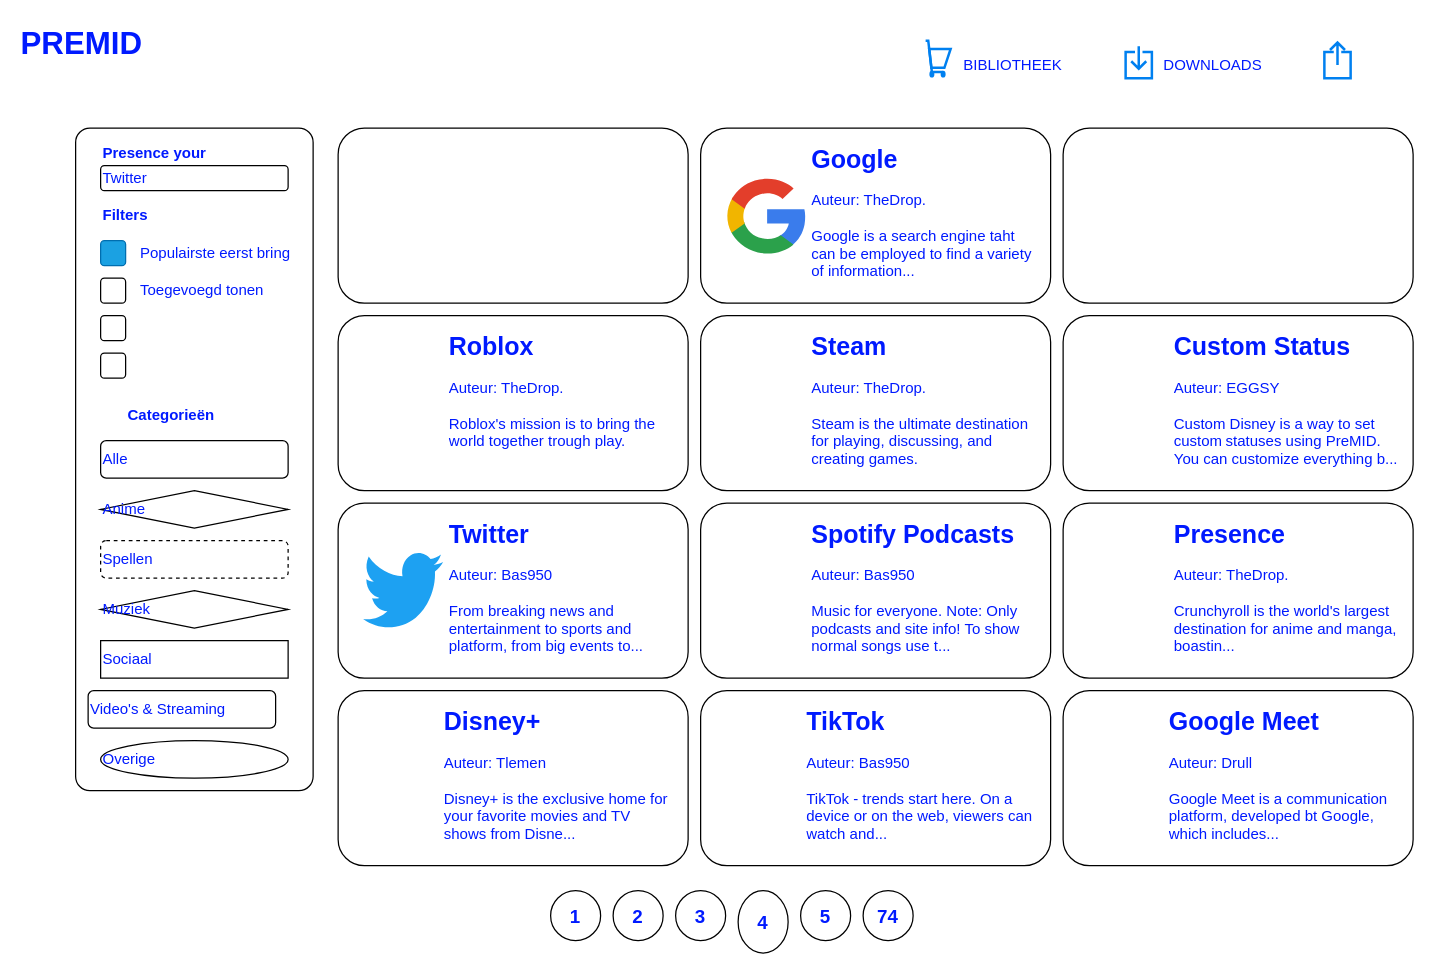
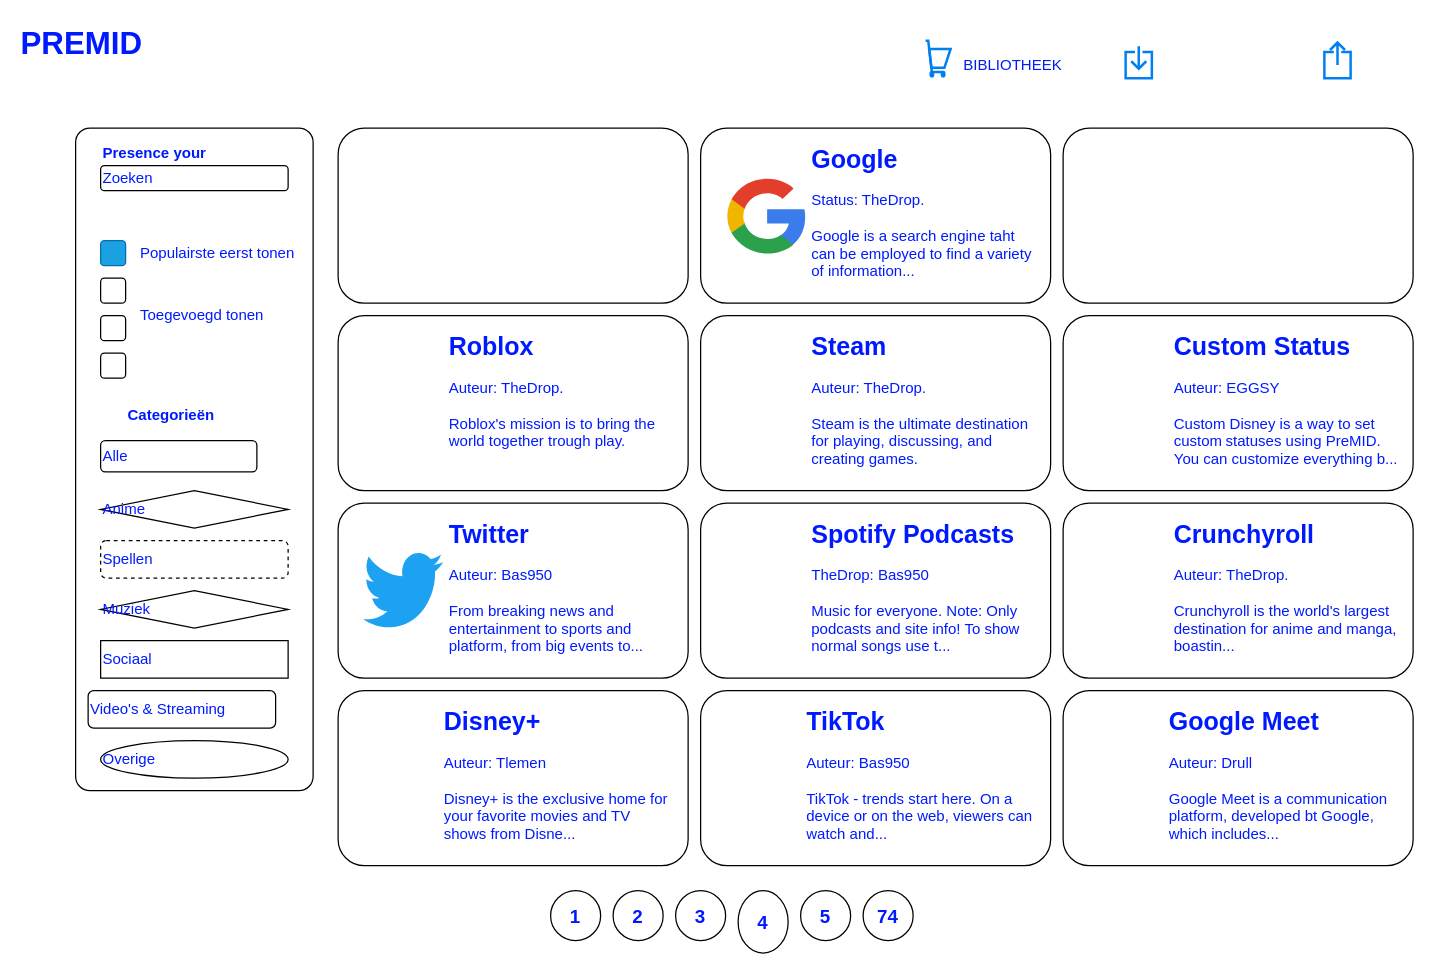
node "DOWNLOADS": removed
node "Google Auteur: TheDrop. Google is a search engine taht can be employed to find a variety of information...": label "Google Auteur: TheDrop. Google is a search engine taht can be employed to find a variety of information..." -> "Google Status: TheDrop. Google is a search engine taht can be employed to find a variety of information..."
node "Twitter": label "Twitter" -> "Zoeken"
node "Filters": removed
node "Populairste eerst bring": label "Populairste eerst bring" -> "Populairste eerst tonen"
node "Toegevoegd tonen": moved (219, 291) -> (219, 316)
node "Alle": size 188x38 -> 156x31
node "Spotify Podcasts Auteur: Bas950 Music for everyone. Note: Only podcasts and site info! To show normal songs use t...": label "Spotify Podcasts Auteur: Bas950 Music for everyone. Note: Only podcasts and site info! To show normal songs use t..." -> "Spotify Podcasts TheDrop: Bas950 Music for everyone. Note: Only podcasts and site info! To show normal songs use t..."
node "Presence Auteur: TheDrop. Crunchyroll is the world's largest destination for anime and manga, boastin...": label "Presence Auteur: TheDrop. Crunchyroll is the world's largest destination for anime and manga, boastin..." -> "Crunchyroll Auteur: TheDrop. Crunchyroll is the world's largest destination for anime and manga, boastin..."
